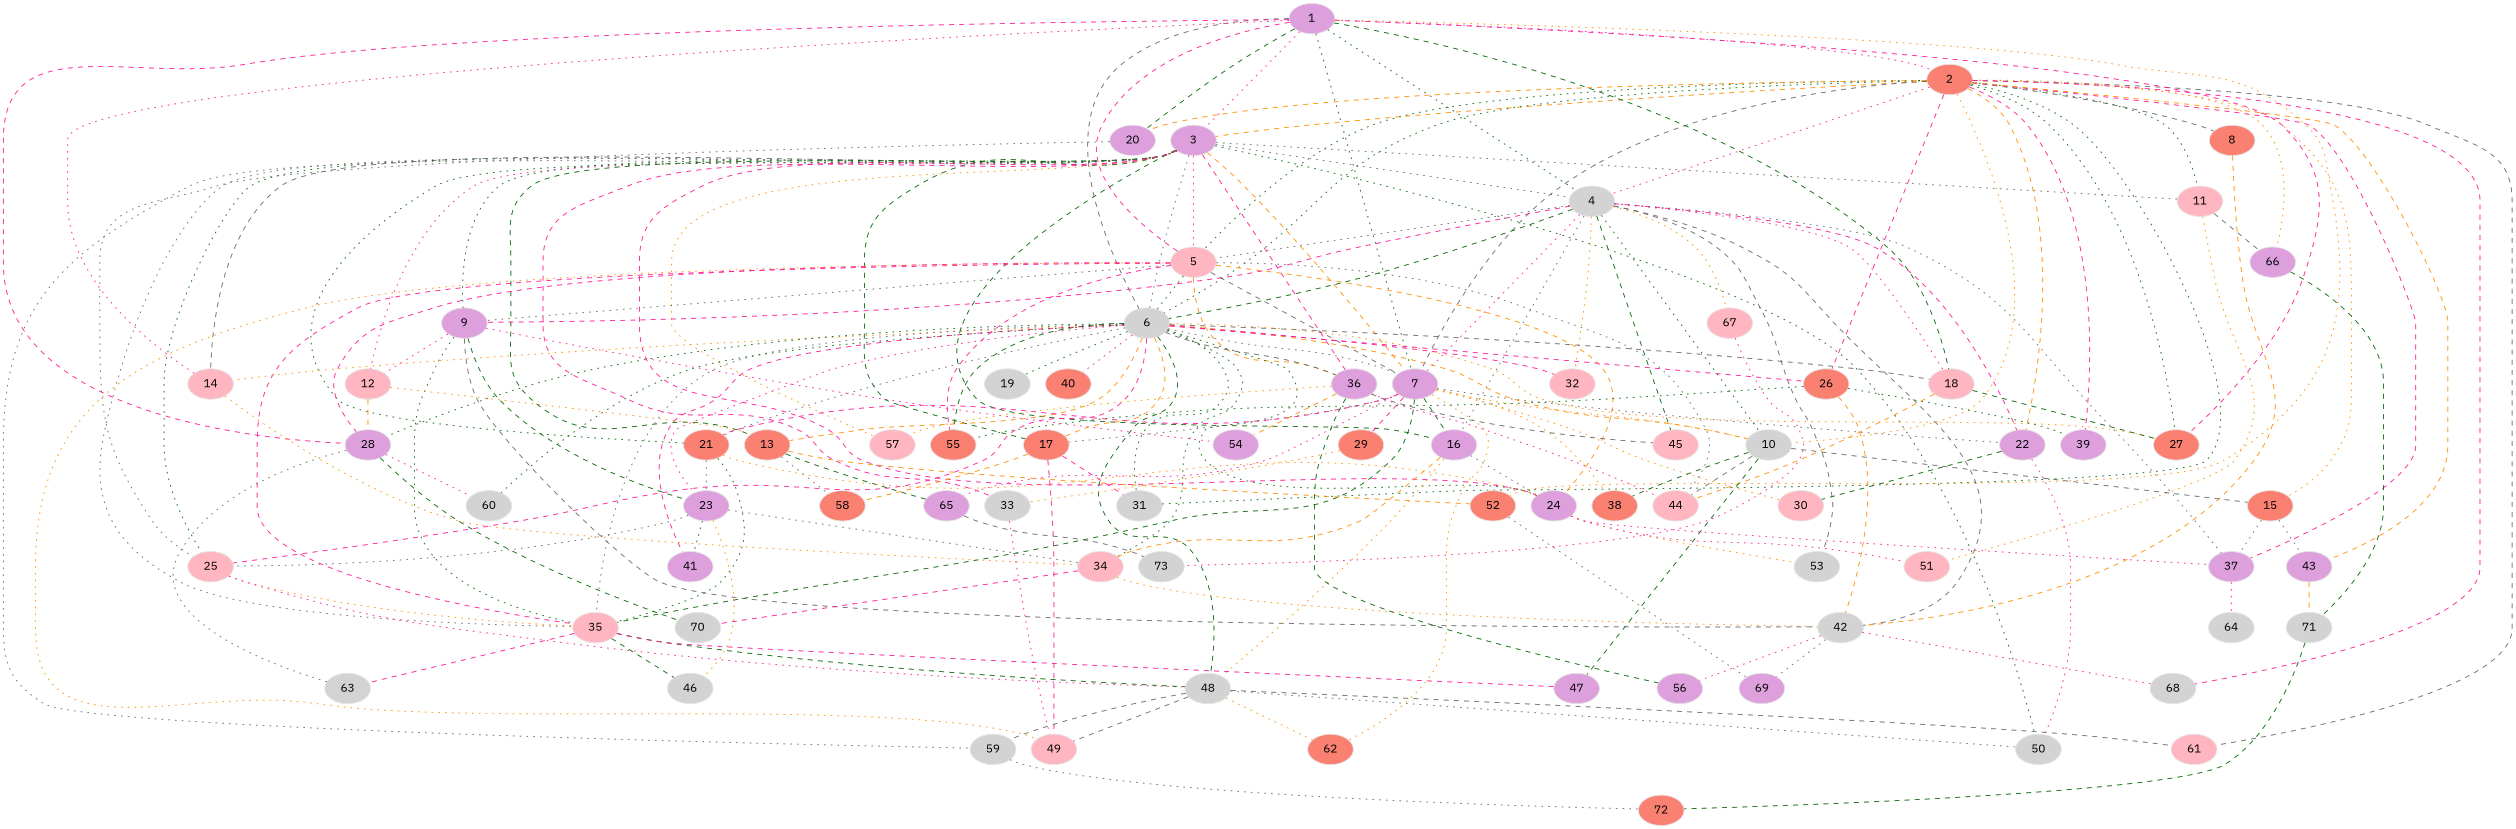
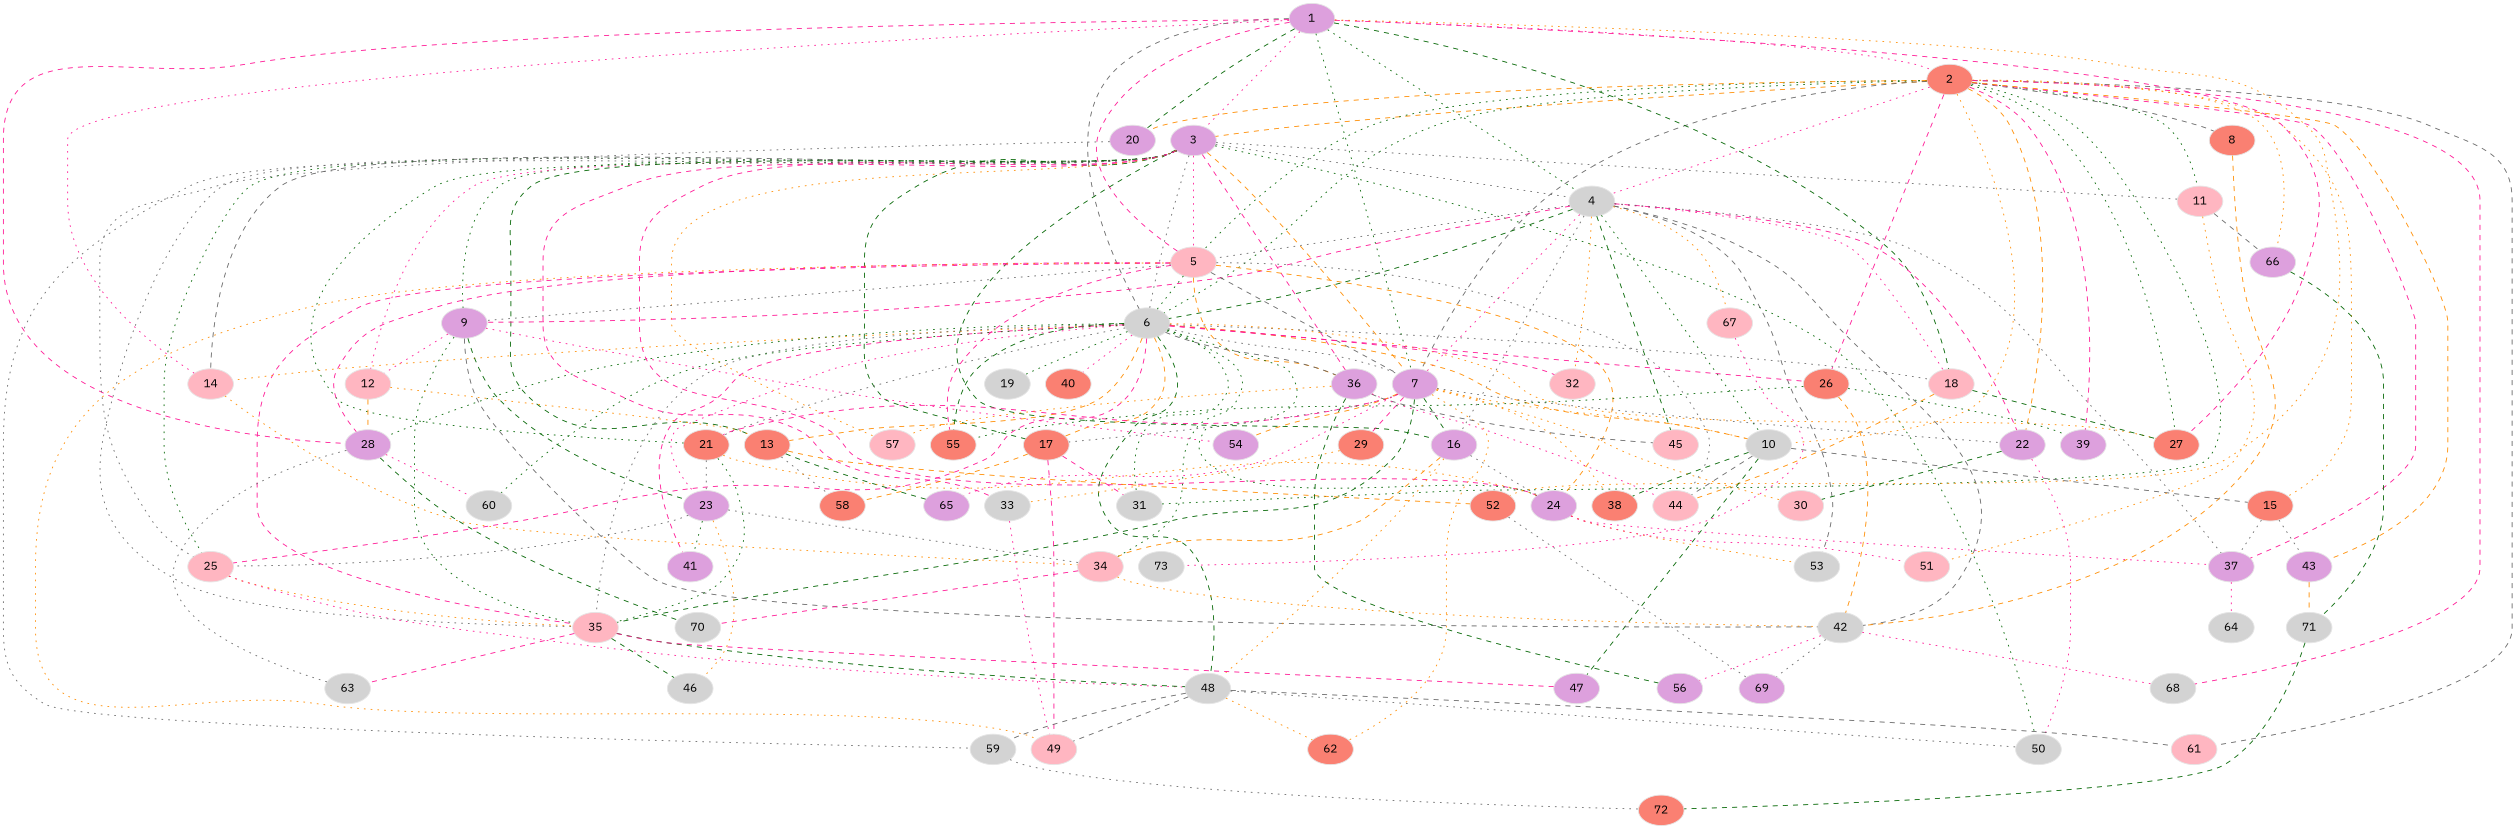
edge "6" -- "18": style dashed -> dotted
edge "36" -- "54": now "7" -- "54"
edge "65" -- "73": removed
